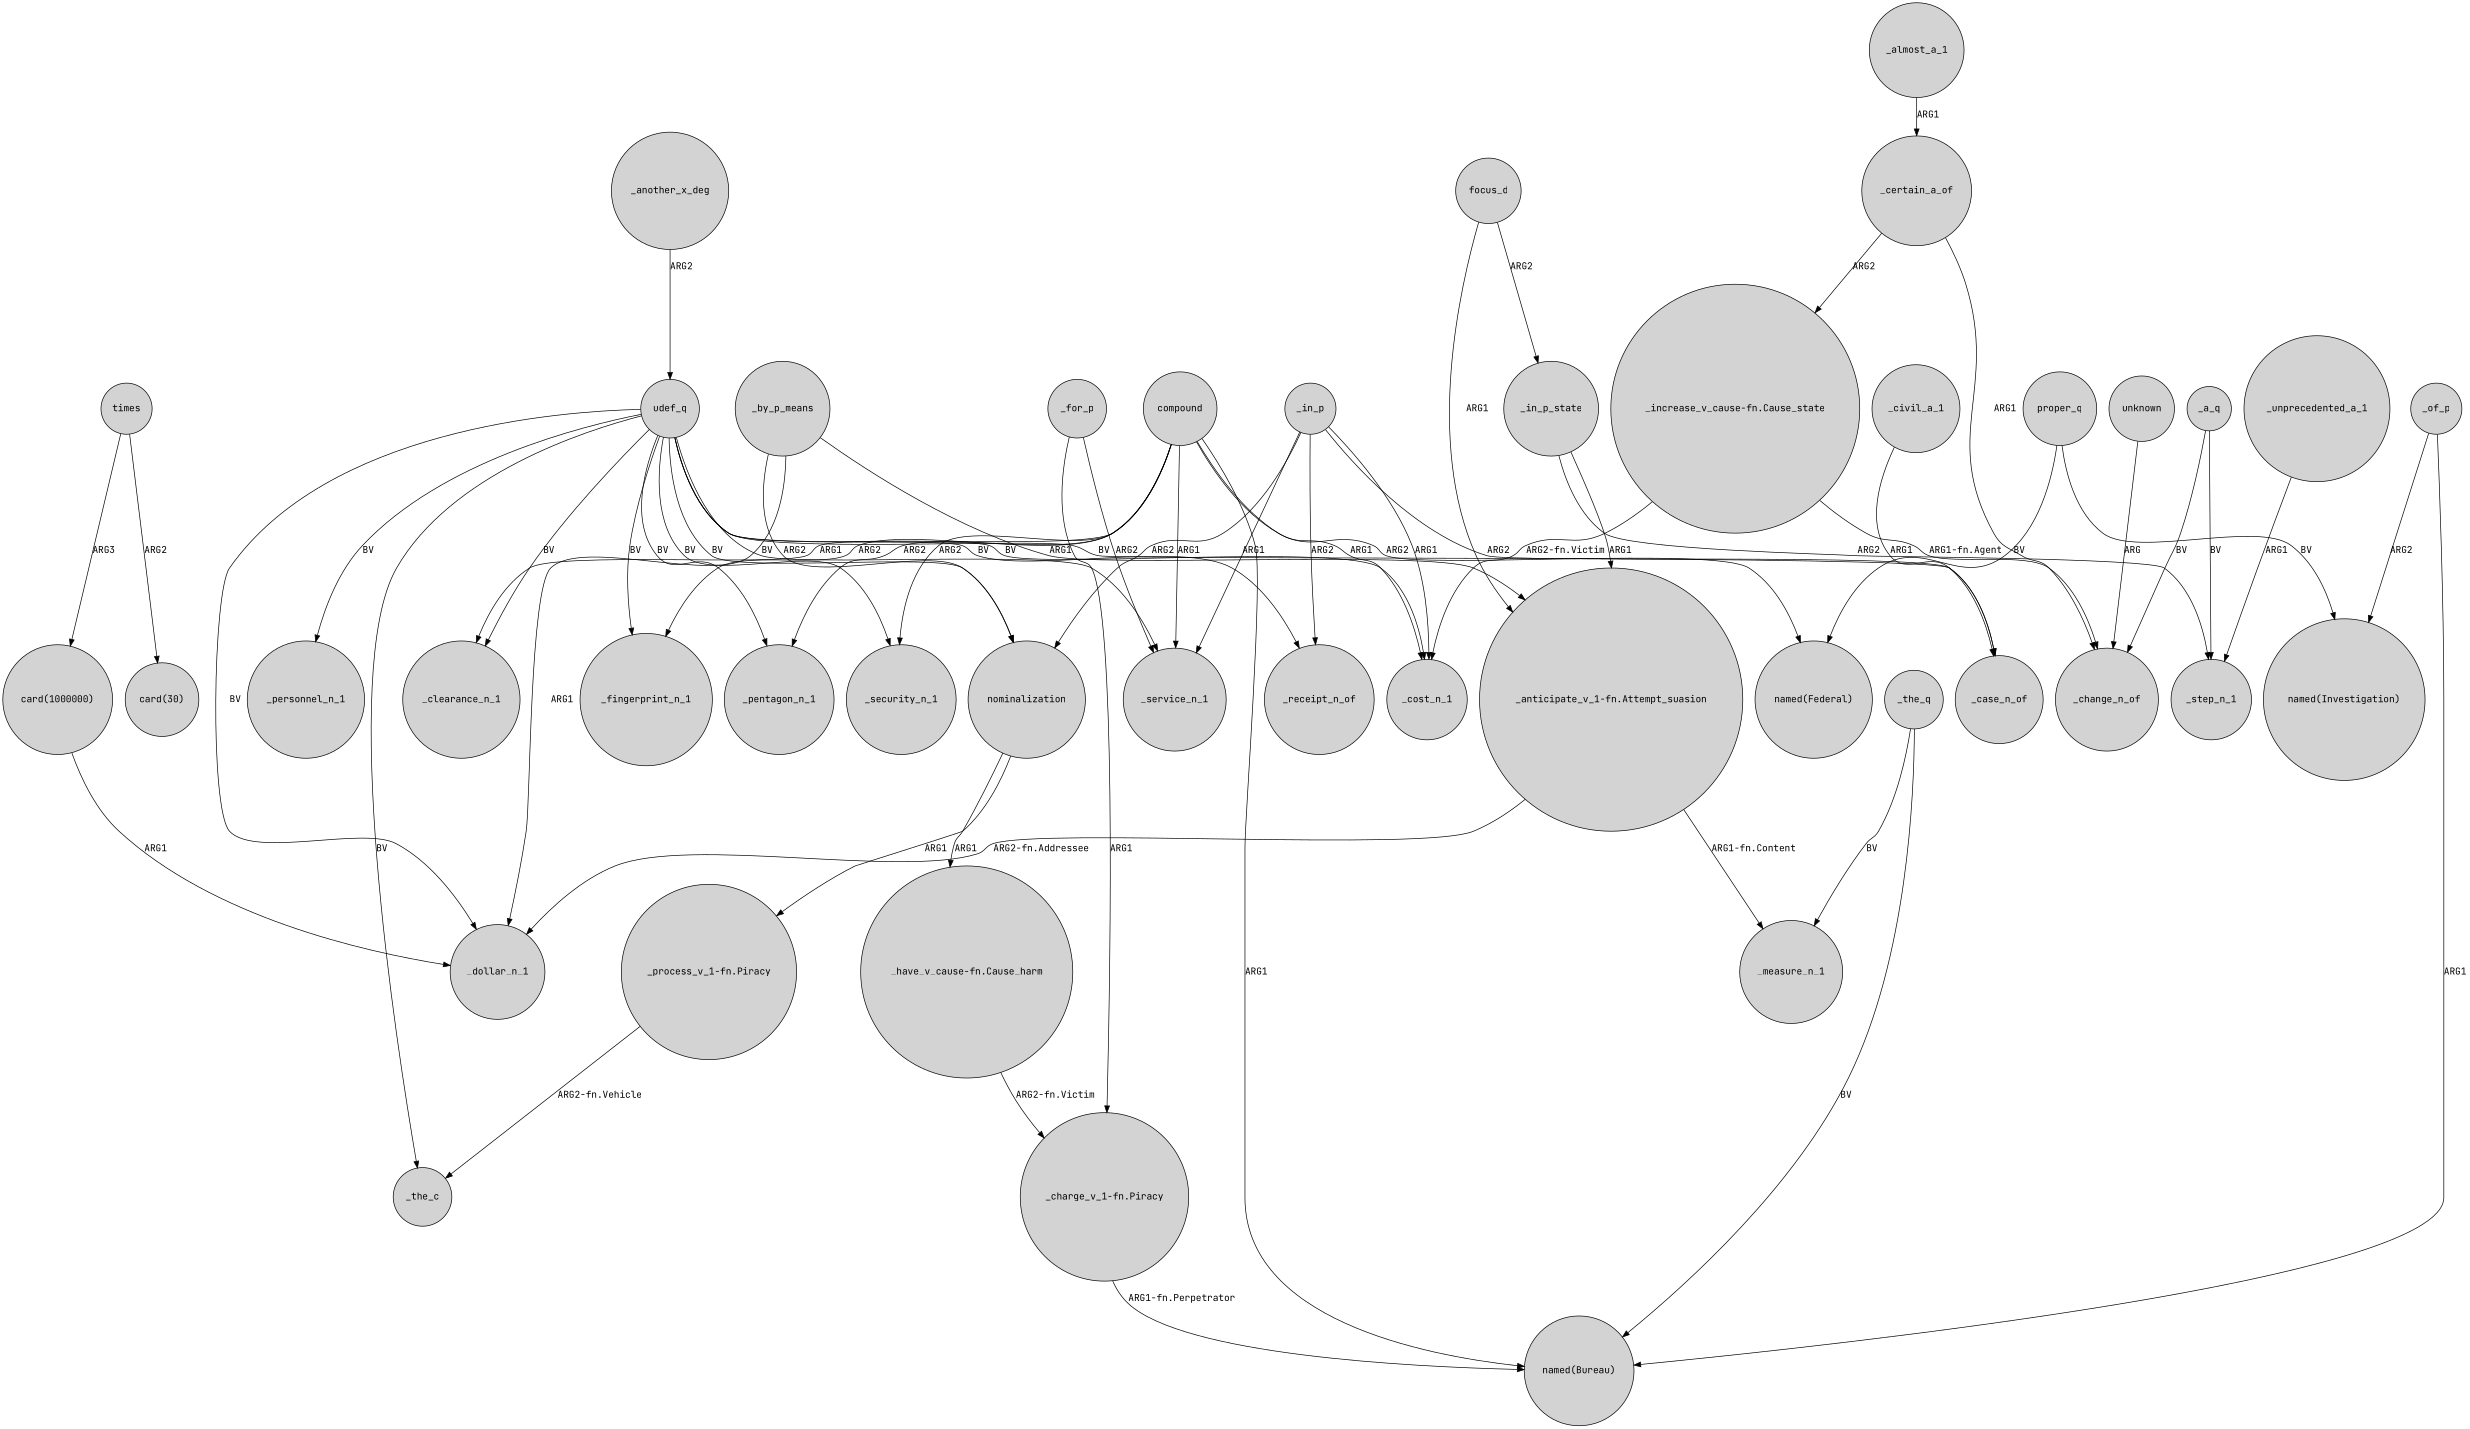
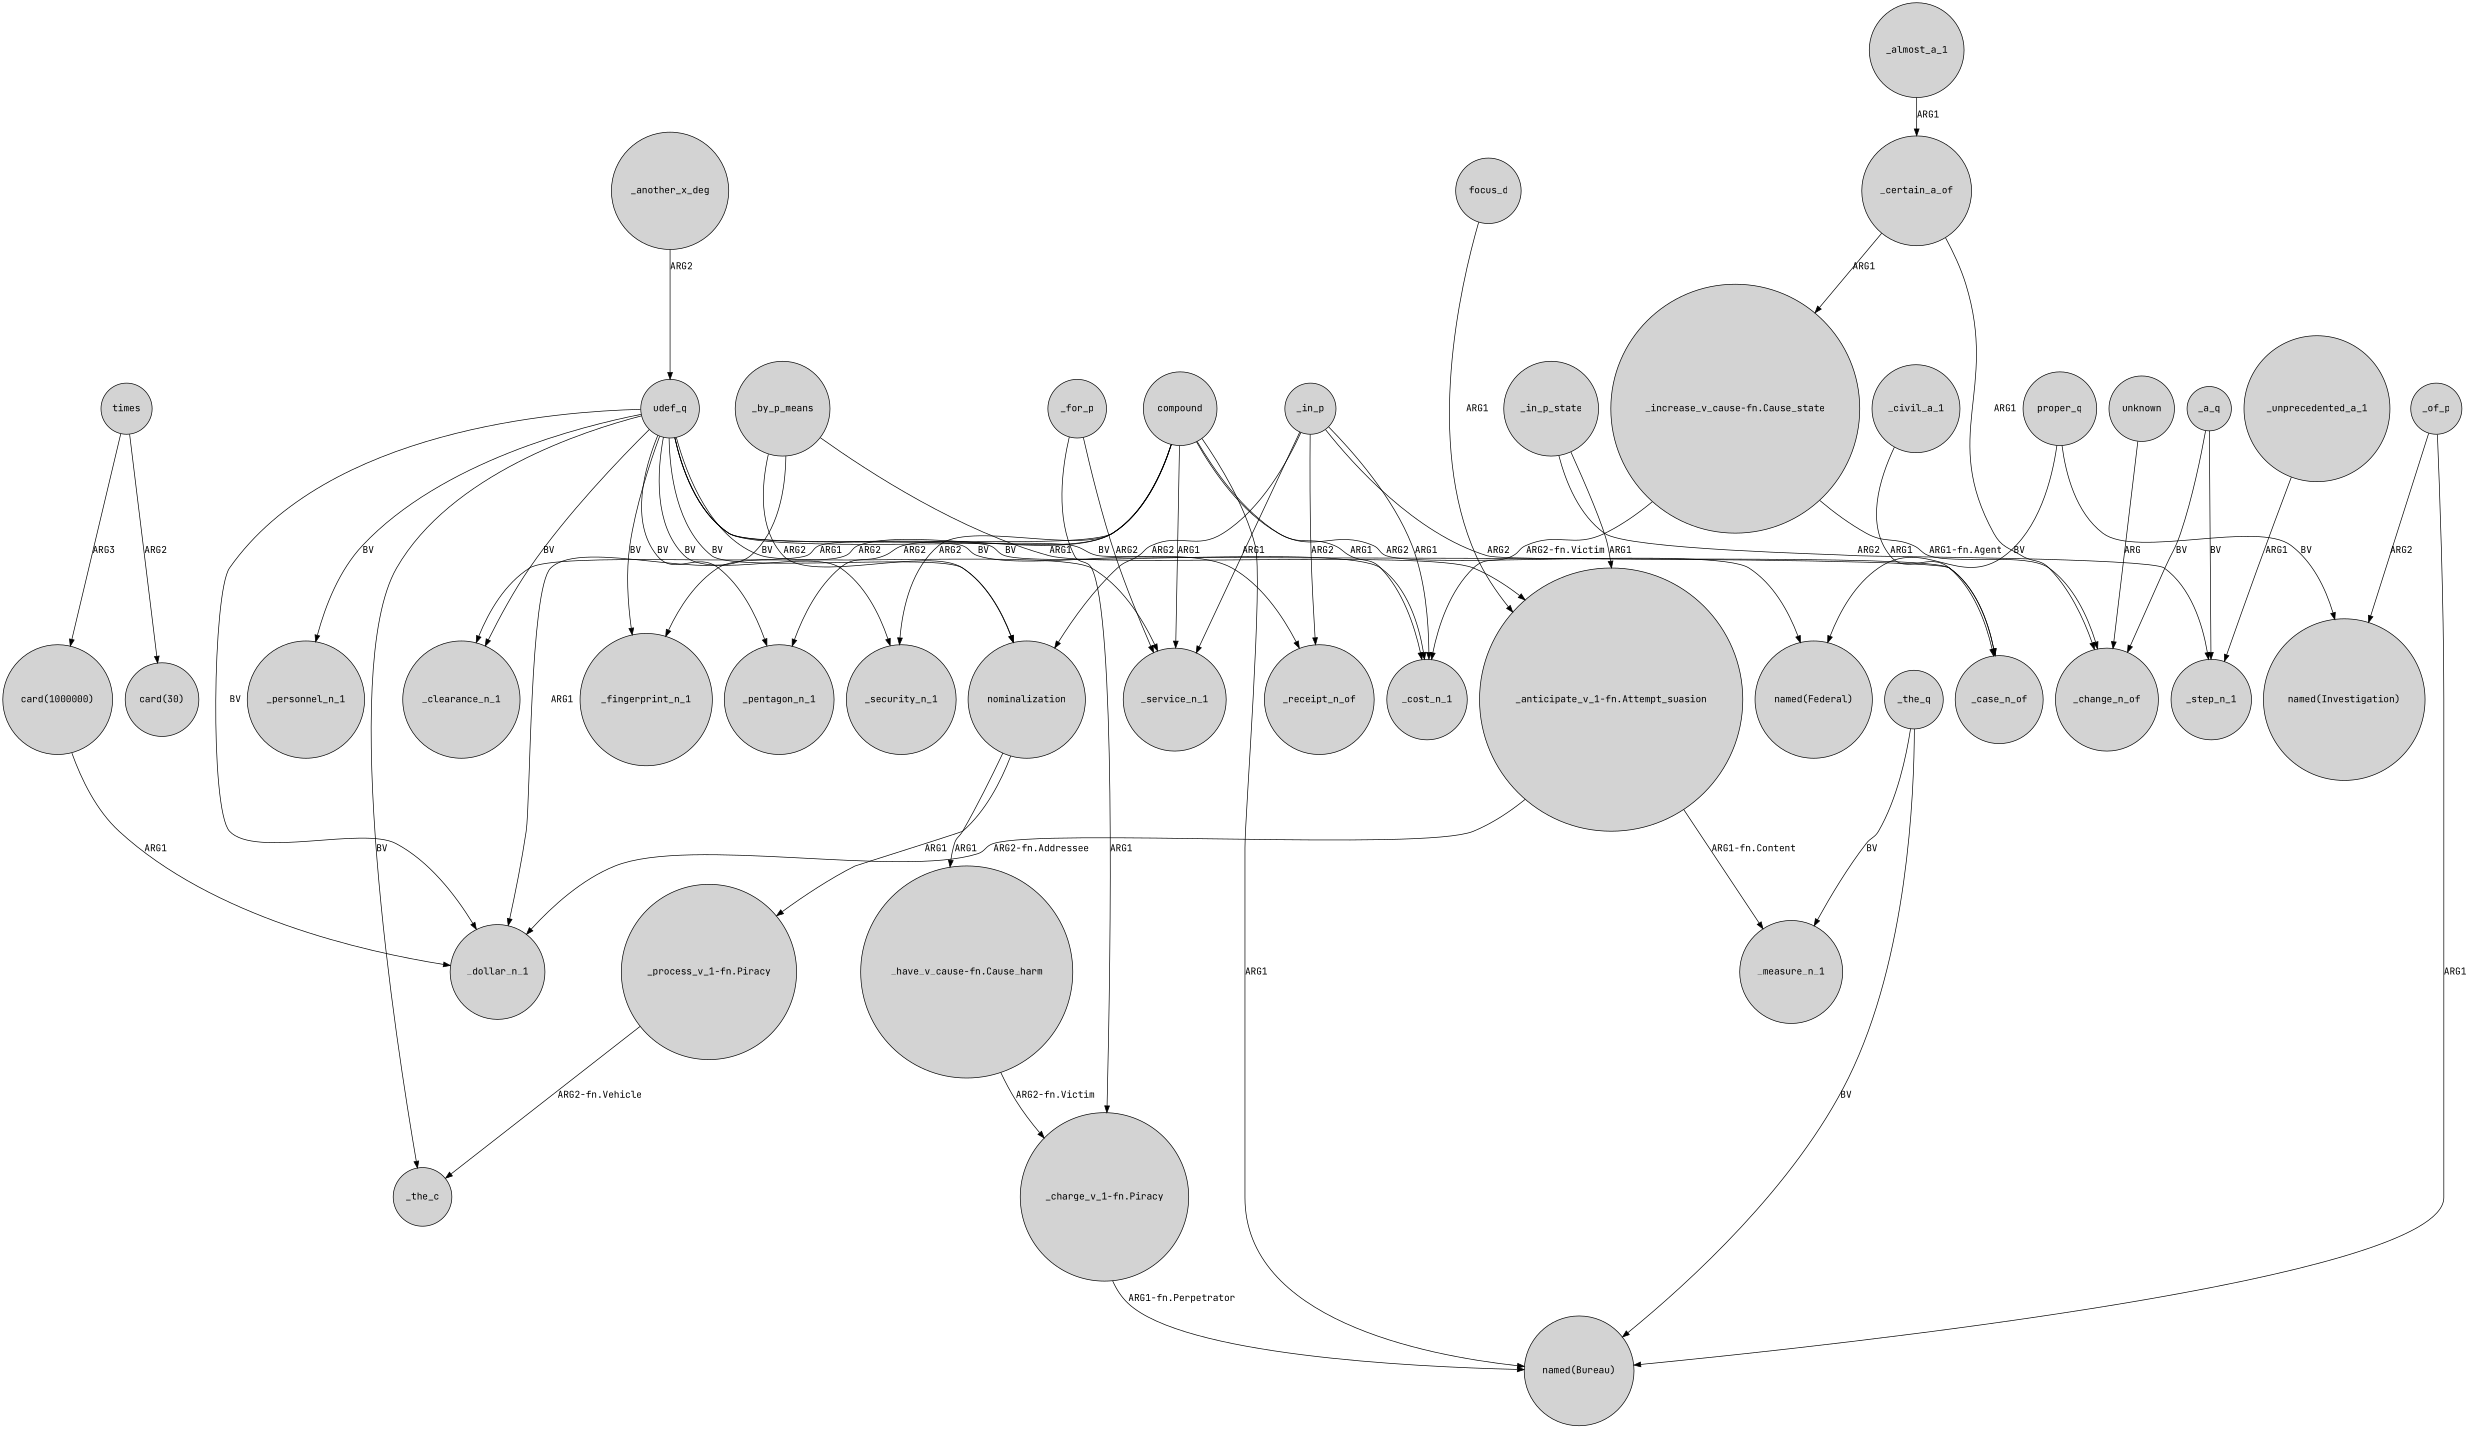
edge "_certain_a_of" -> "_increase_v_cause-fn.Cause_state": label "ARG2" -> "ARG1"
edge "focus_d" -> "_in_p_state": removed, label "ARG2"
